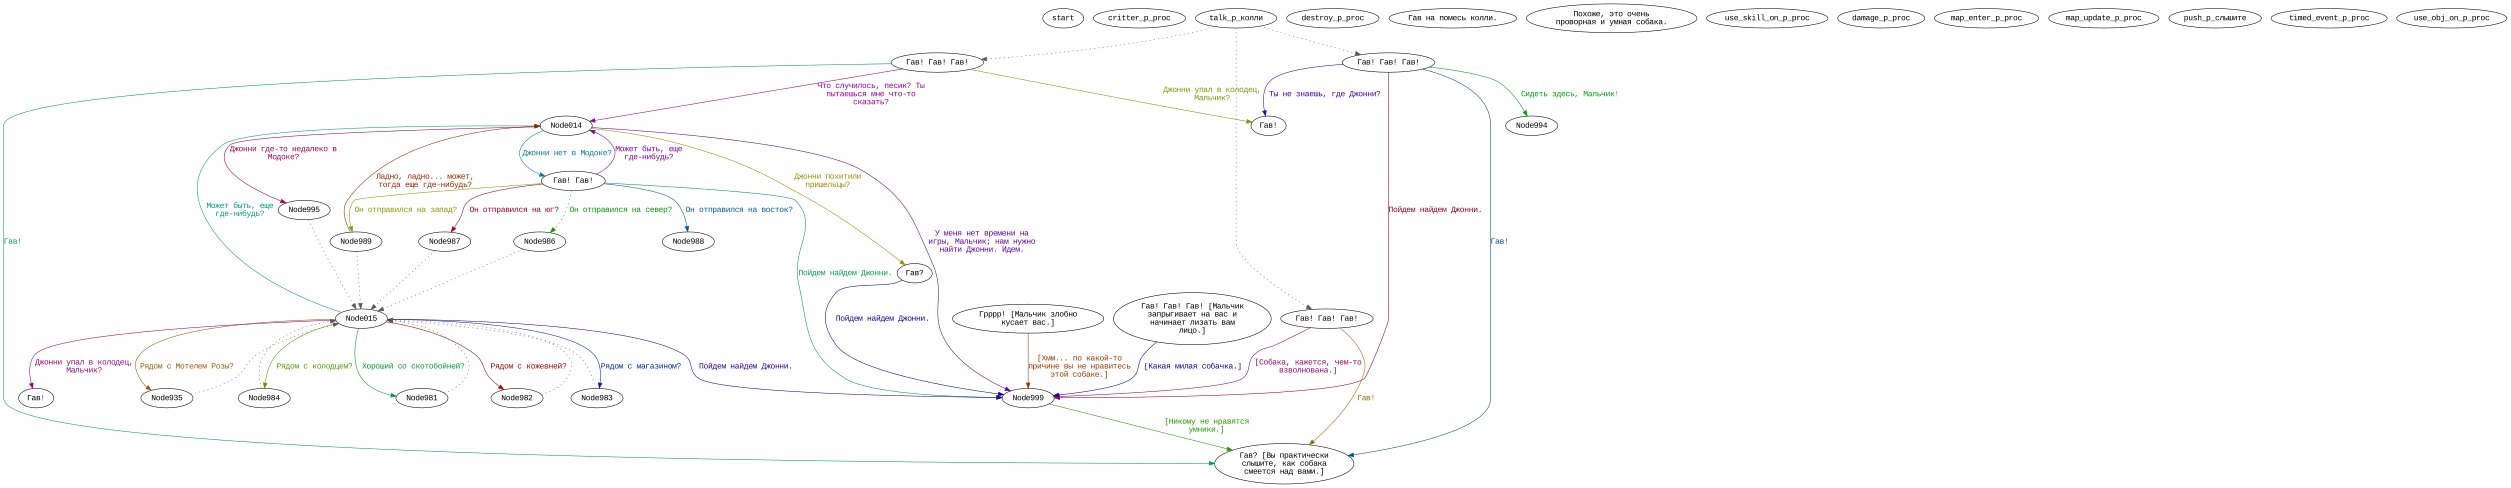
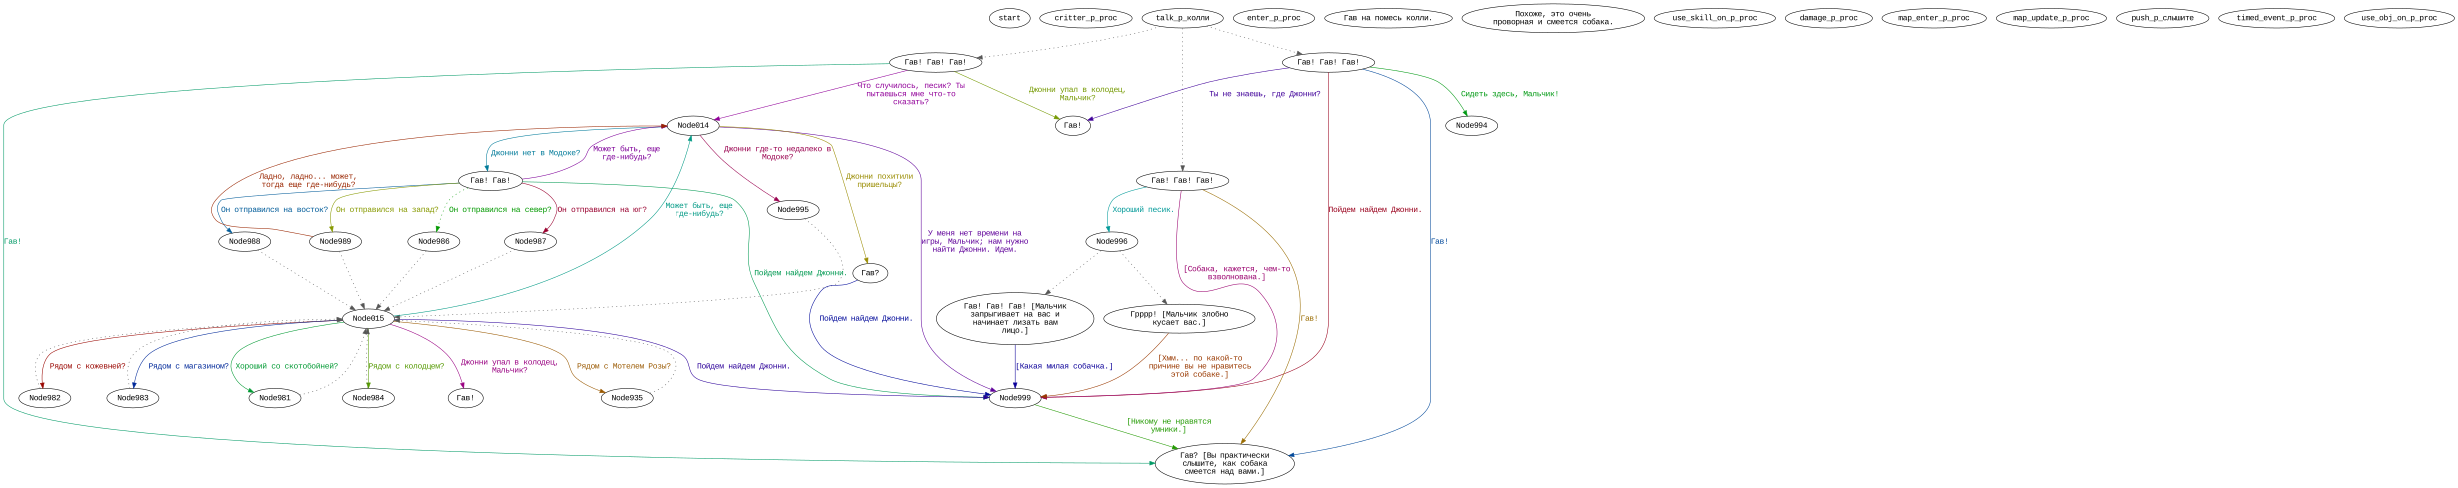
node "destroy_p_proc": label "destroy_p_proc" -> "enter_p_proc"
node "Похоже, это очень проворная и умная собака.": label "Похоже, это очень проворная и умная собака." -> "Похоже, это очень проворная и смеется собака."
node "Node996": added
edge "Node988" -> "Node015": added
